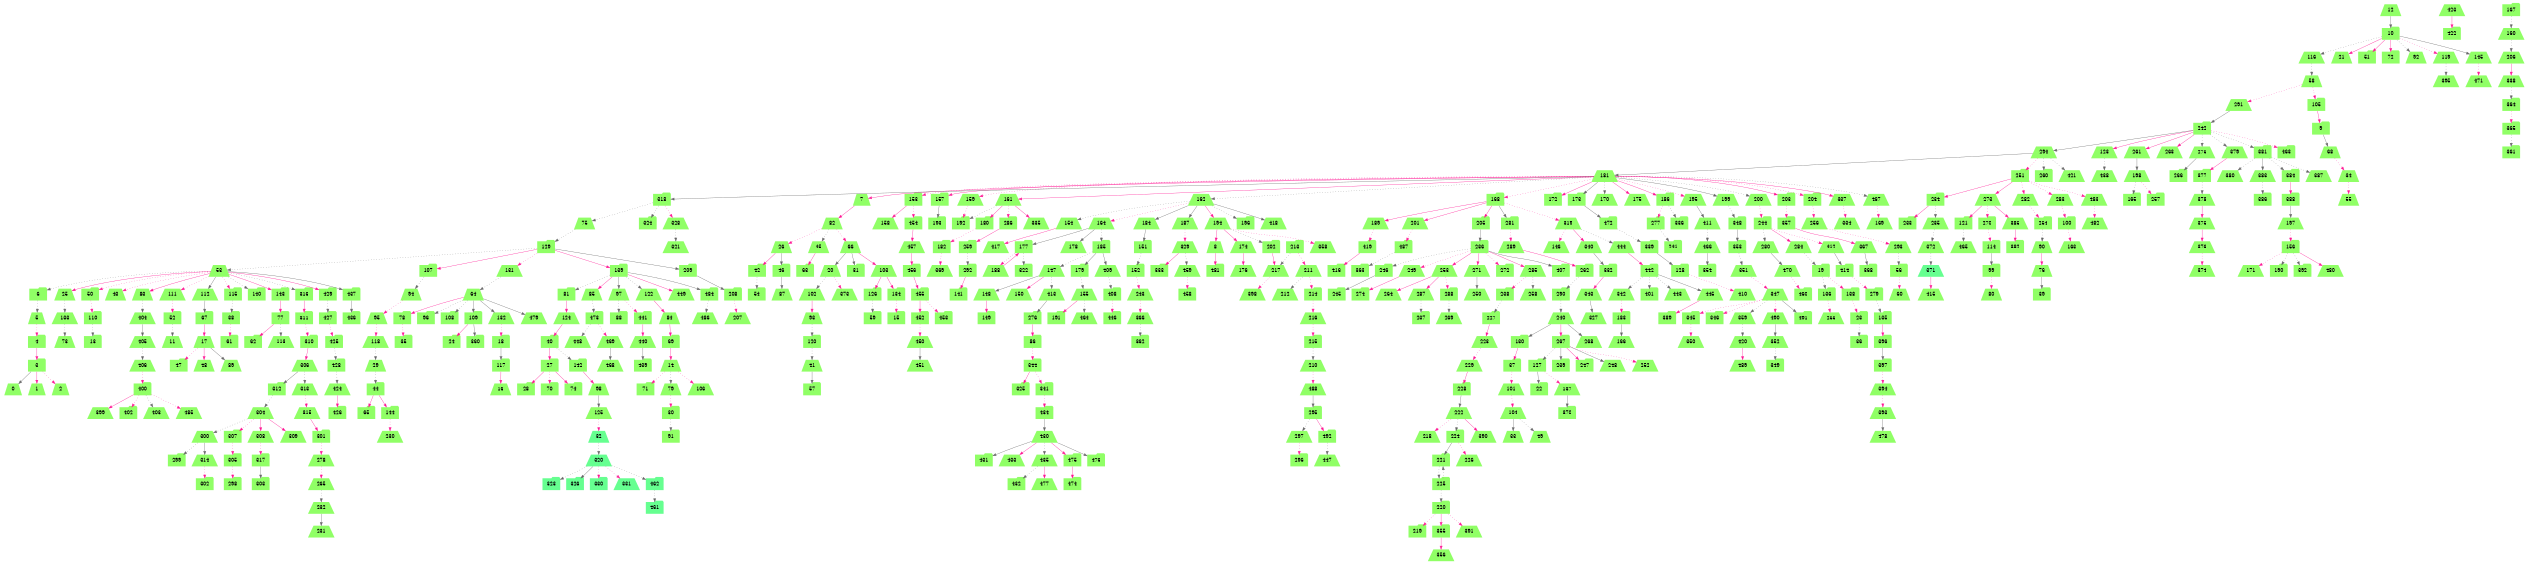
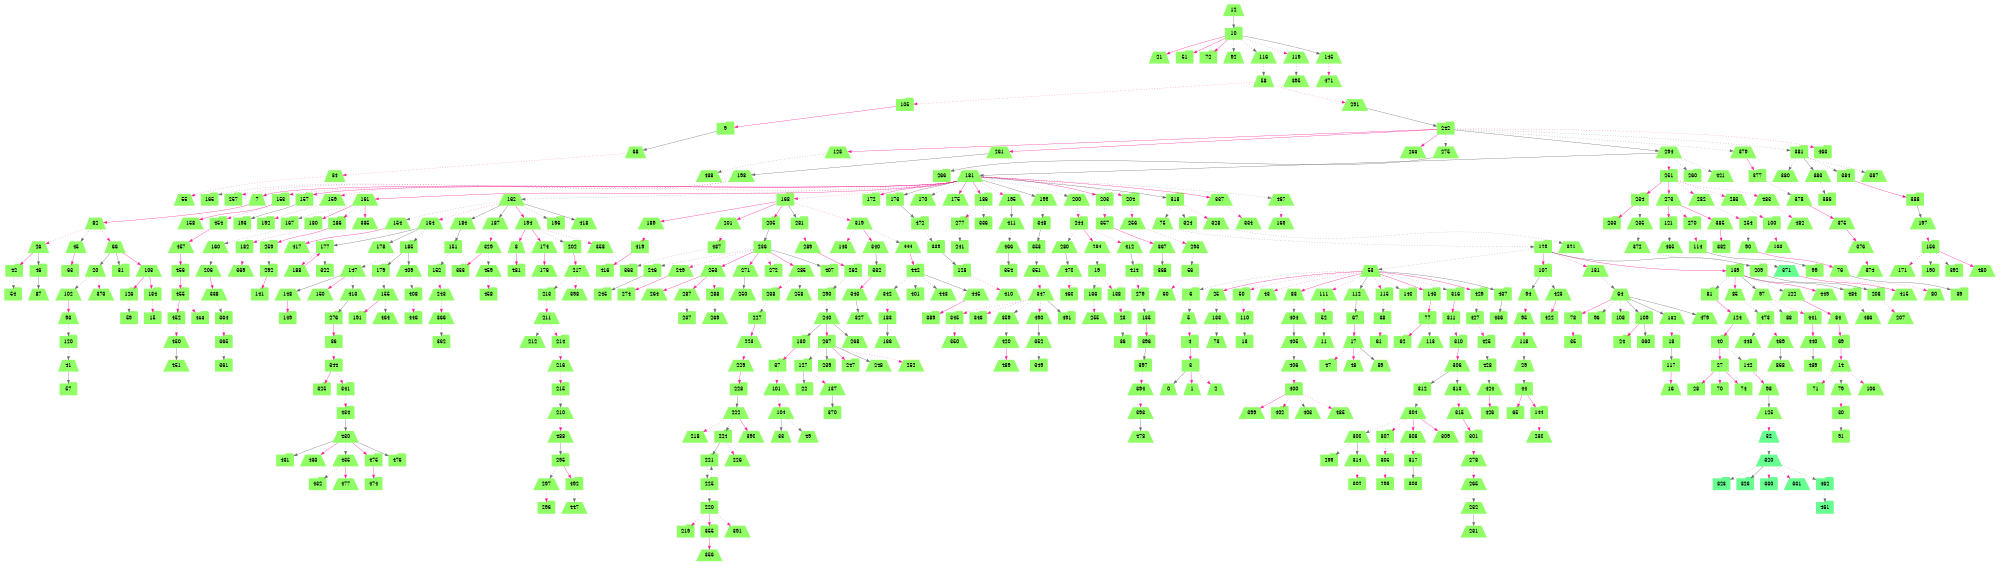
edge "161" -> "192": now "161" -> "167"
edge "213" -> "217": reversed
edge "107" -> "94": style dotted -> solid
edge "107" -> "423": added
node "468": label "468" -> "868"
